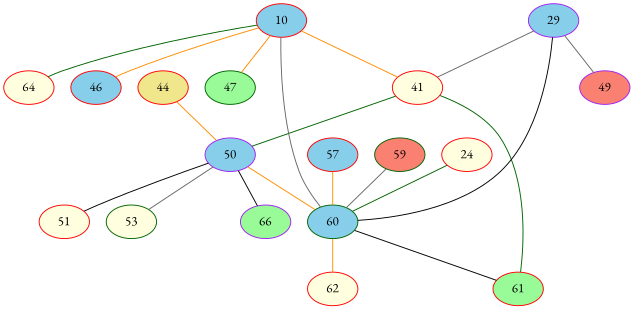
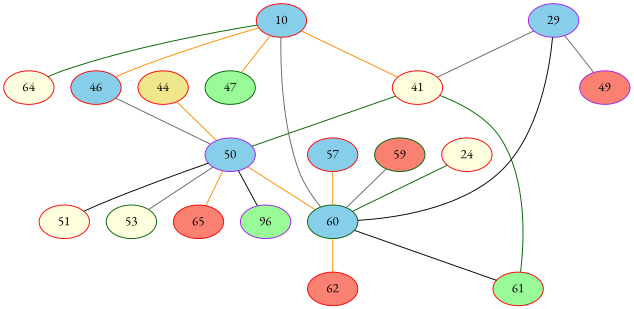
edge "46" -- "50": added
node "65": added
node "66": label "66" -> "96"
node "62": fillcolor lightyellow -> salmon
